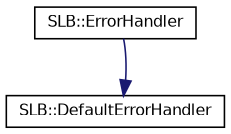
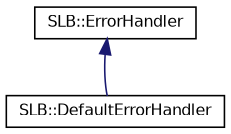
edge "SLB::ErrorHandler" -> "SLB::DefaultErrorHandler": reversed
